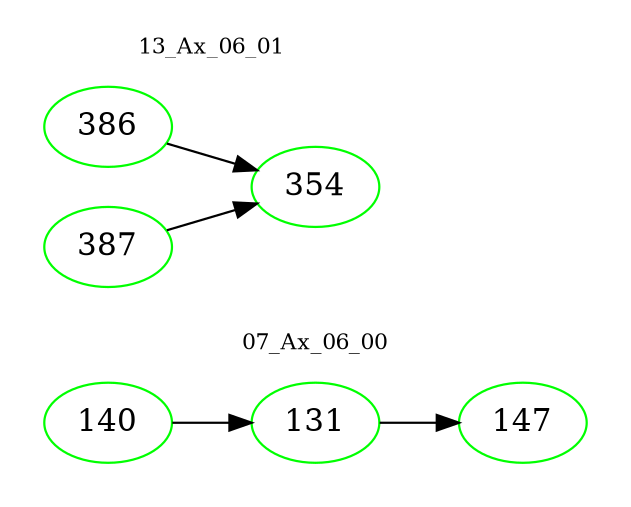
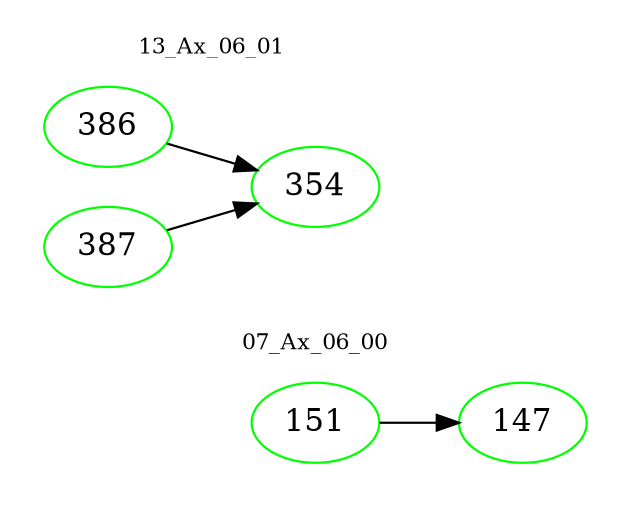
node "140": removed
node "131": label "131" -> "151"
